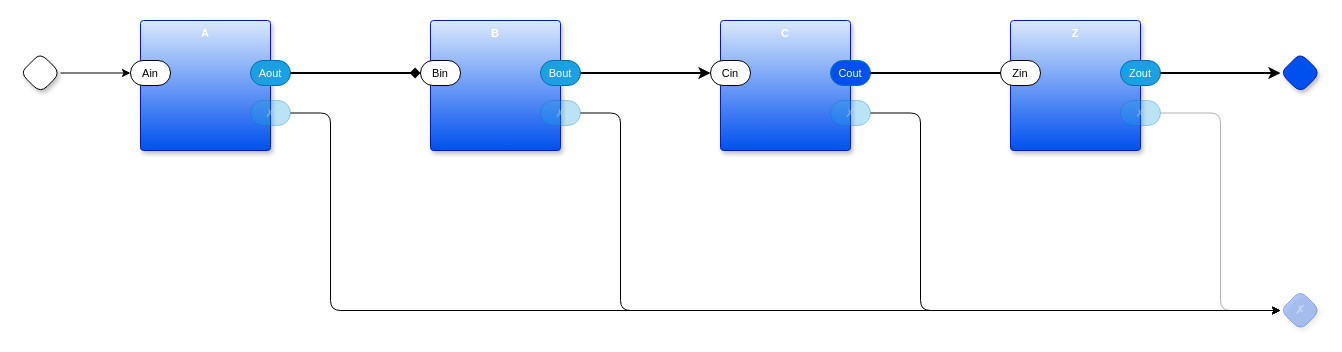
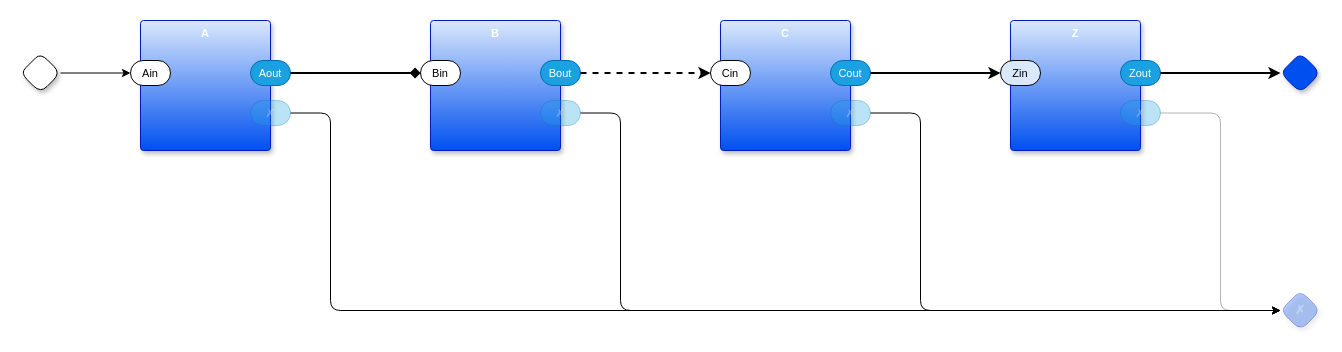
edge "Bout" -> "Cin": style solid -> dashed
node "Cout": fillcolor #0050ef -> #1ba1e2
edge "Cout" -- "Zin": arrowhead none -> classic
node "Zin": fillcolor #ffffff -> #dae8fc
